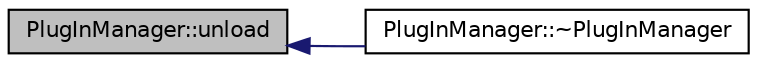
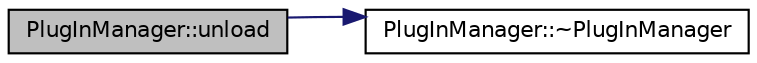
edge "PlugInManager::~PlugInManager" -> "PlugInManager::unload": reversed
